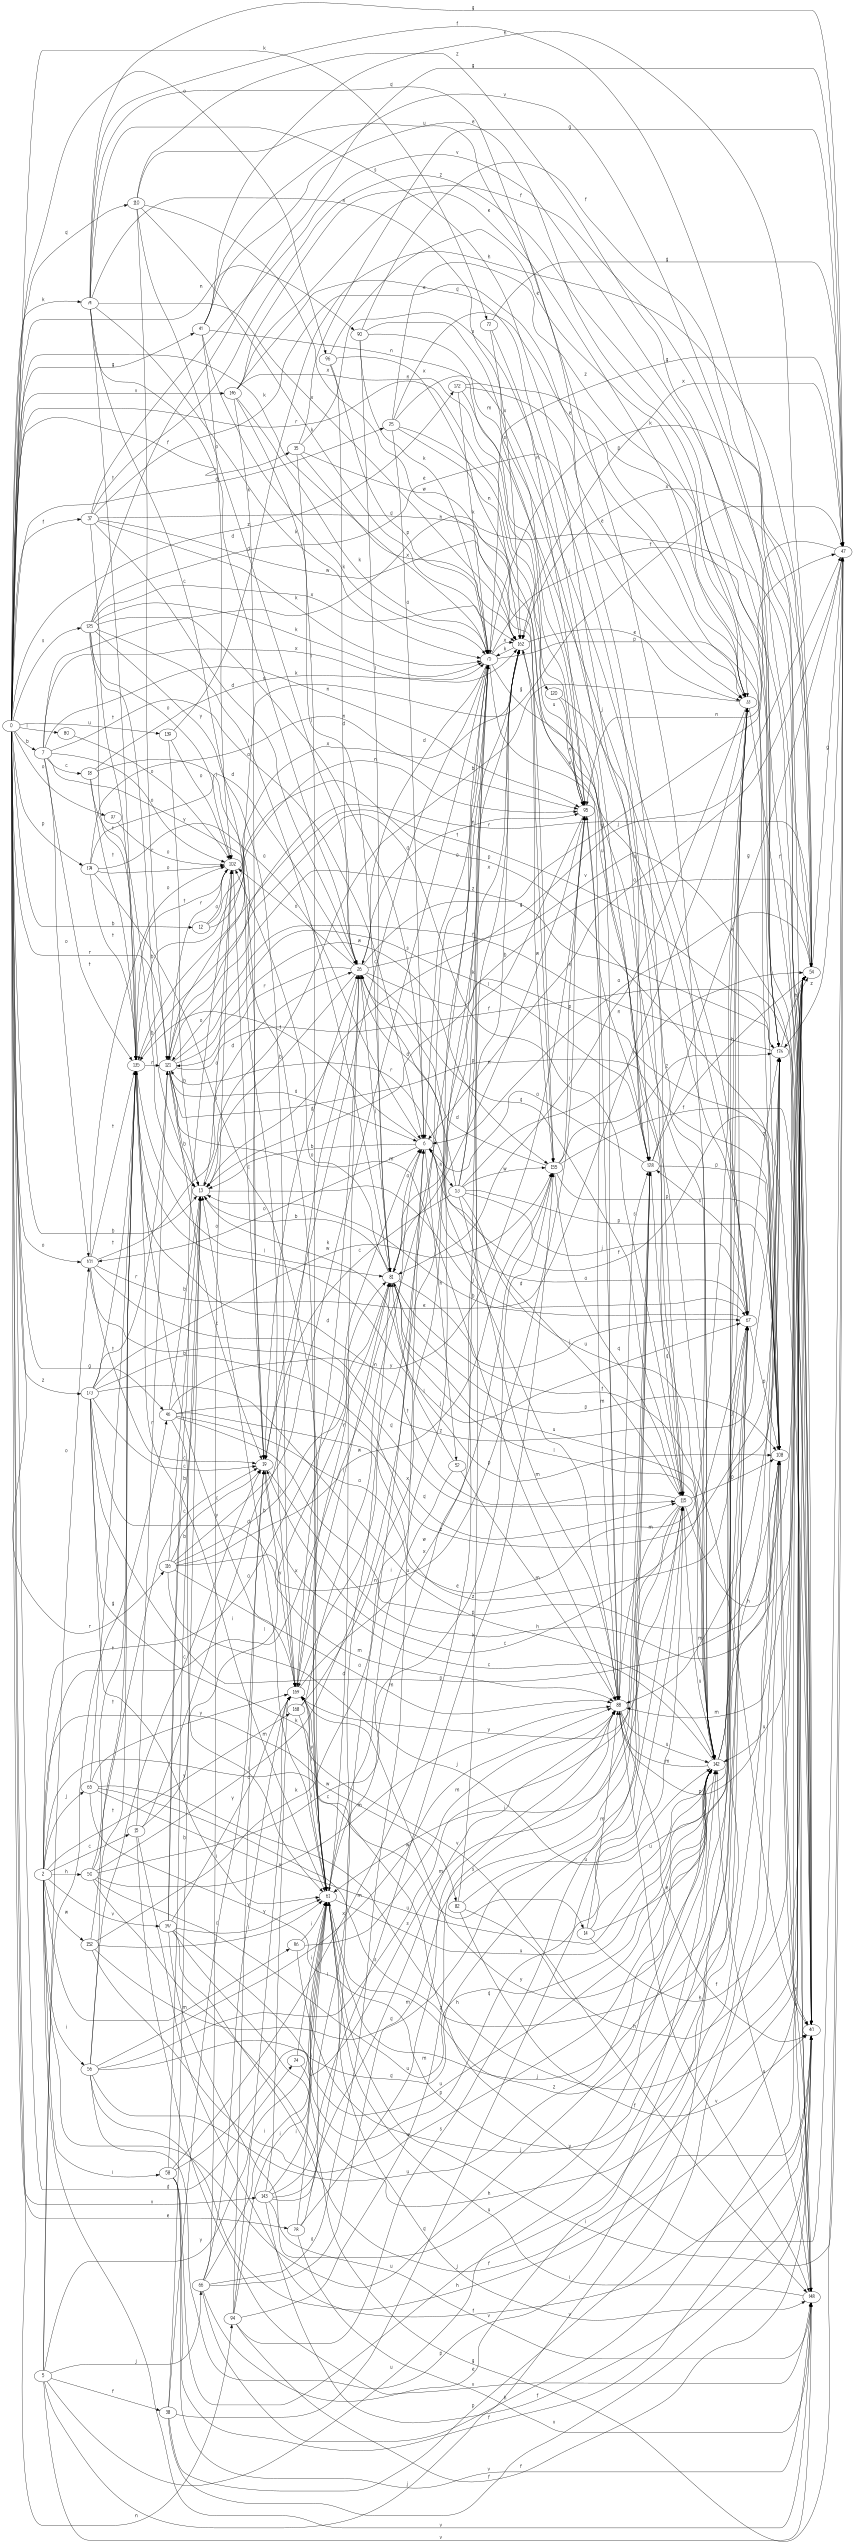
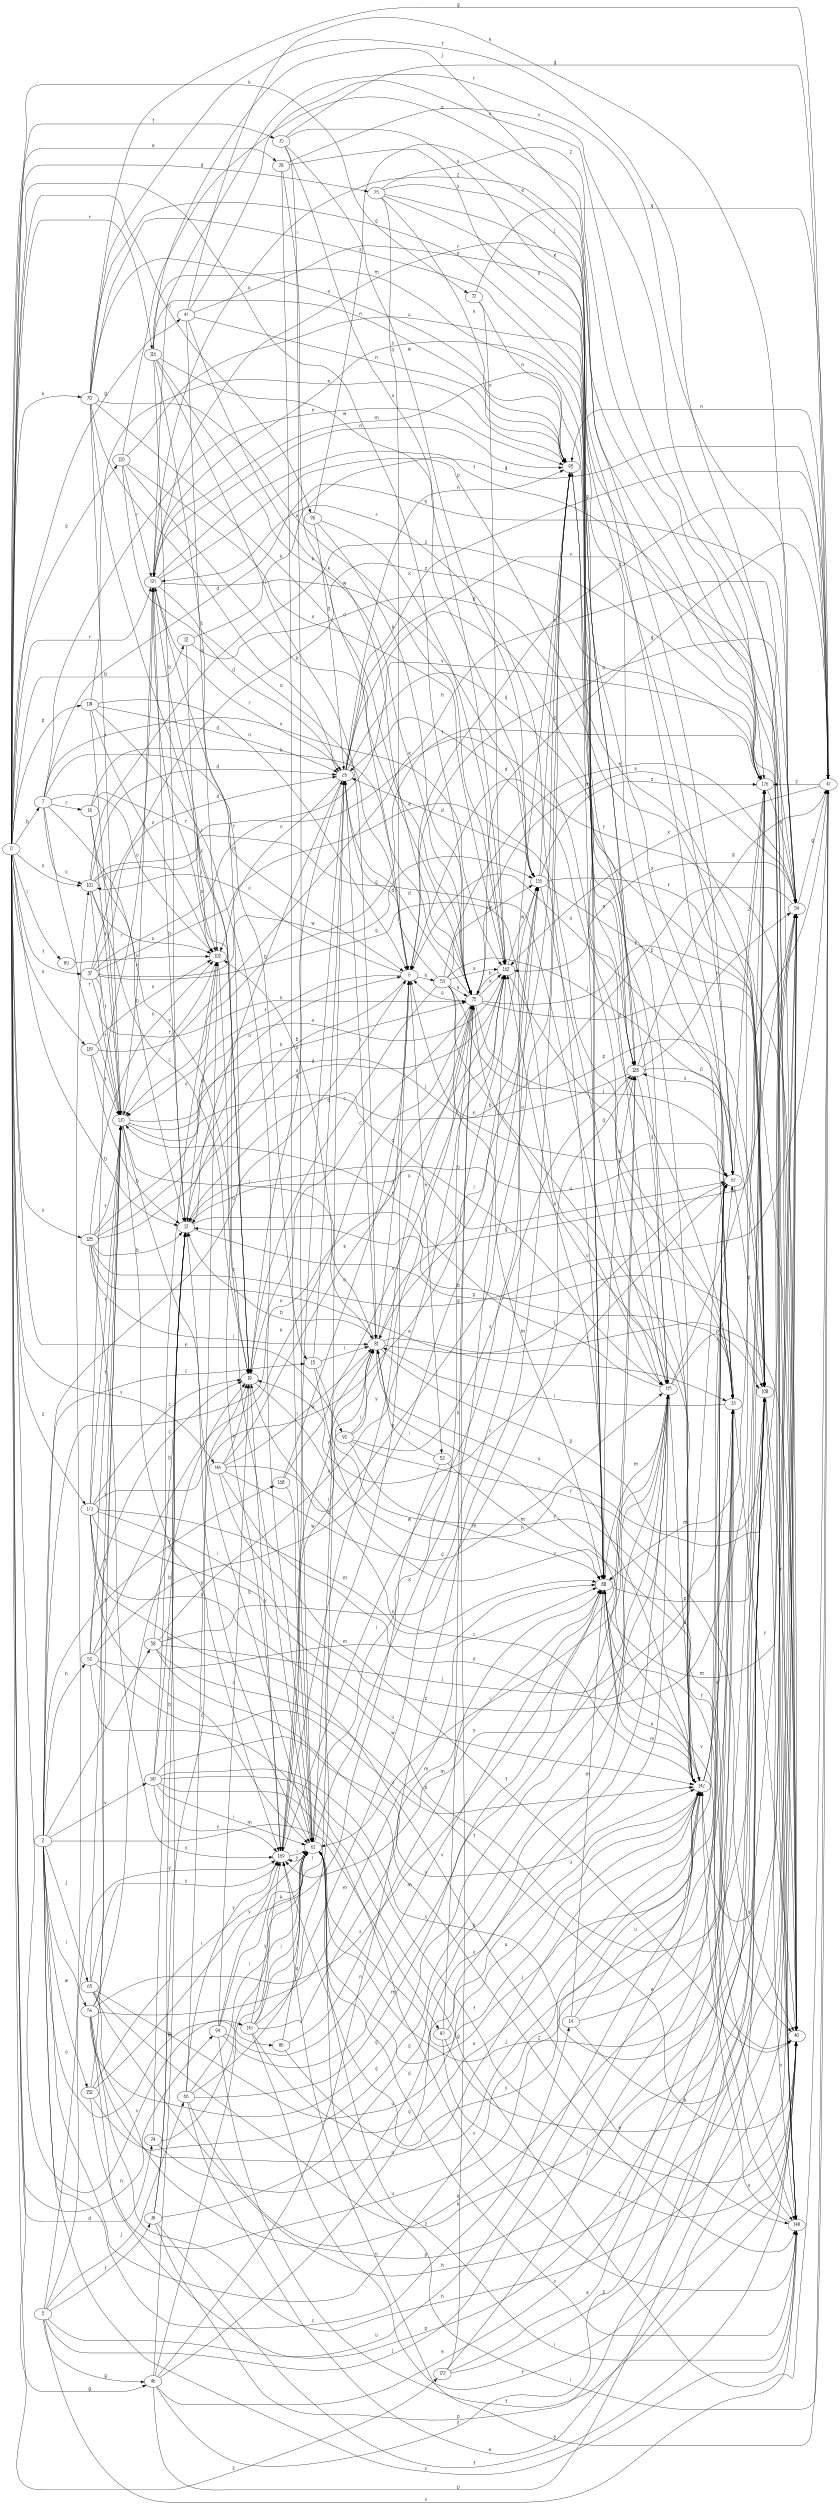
node "74": label "74" -> "70"
edge "96" -> "75": label "p" -> "k"
node "120": removed
node "97": removed
edge "139" -> "135": added, label "t"
edge "15" -> "121": reversed
edge "24" -> "13": added, label "b"
edge "5" -> "61": now "5" -> "169"
